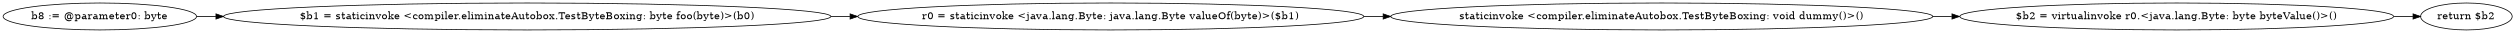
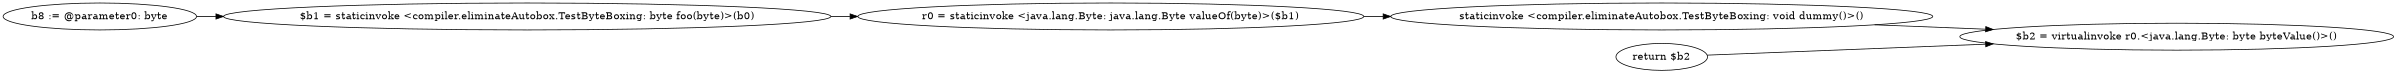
edge "$b2 = virtualinvoke r0.<java.lang.Byte: byte byteValue()>()" -> "return $b2": reversed
